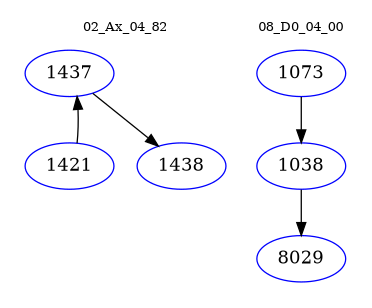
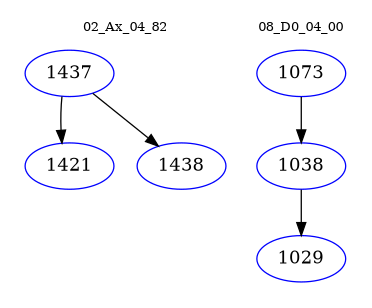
edge "1421" -> "1437": reversed
node "8029": label "8029" -> "1029"
